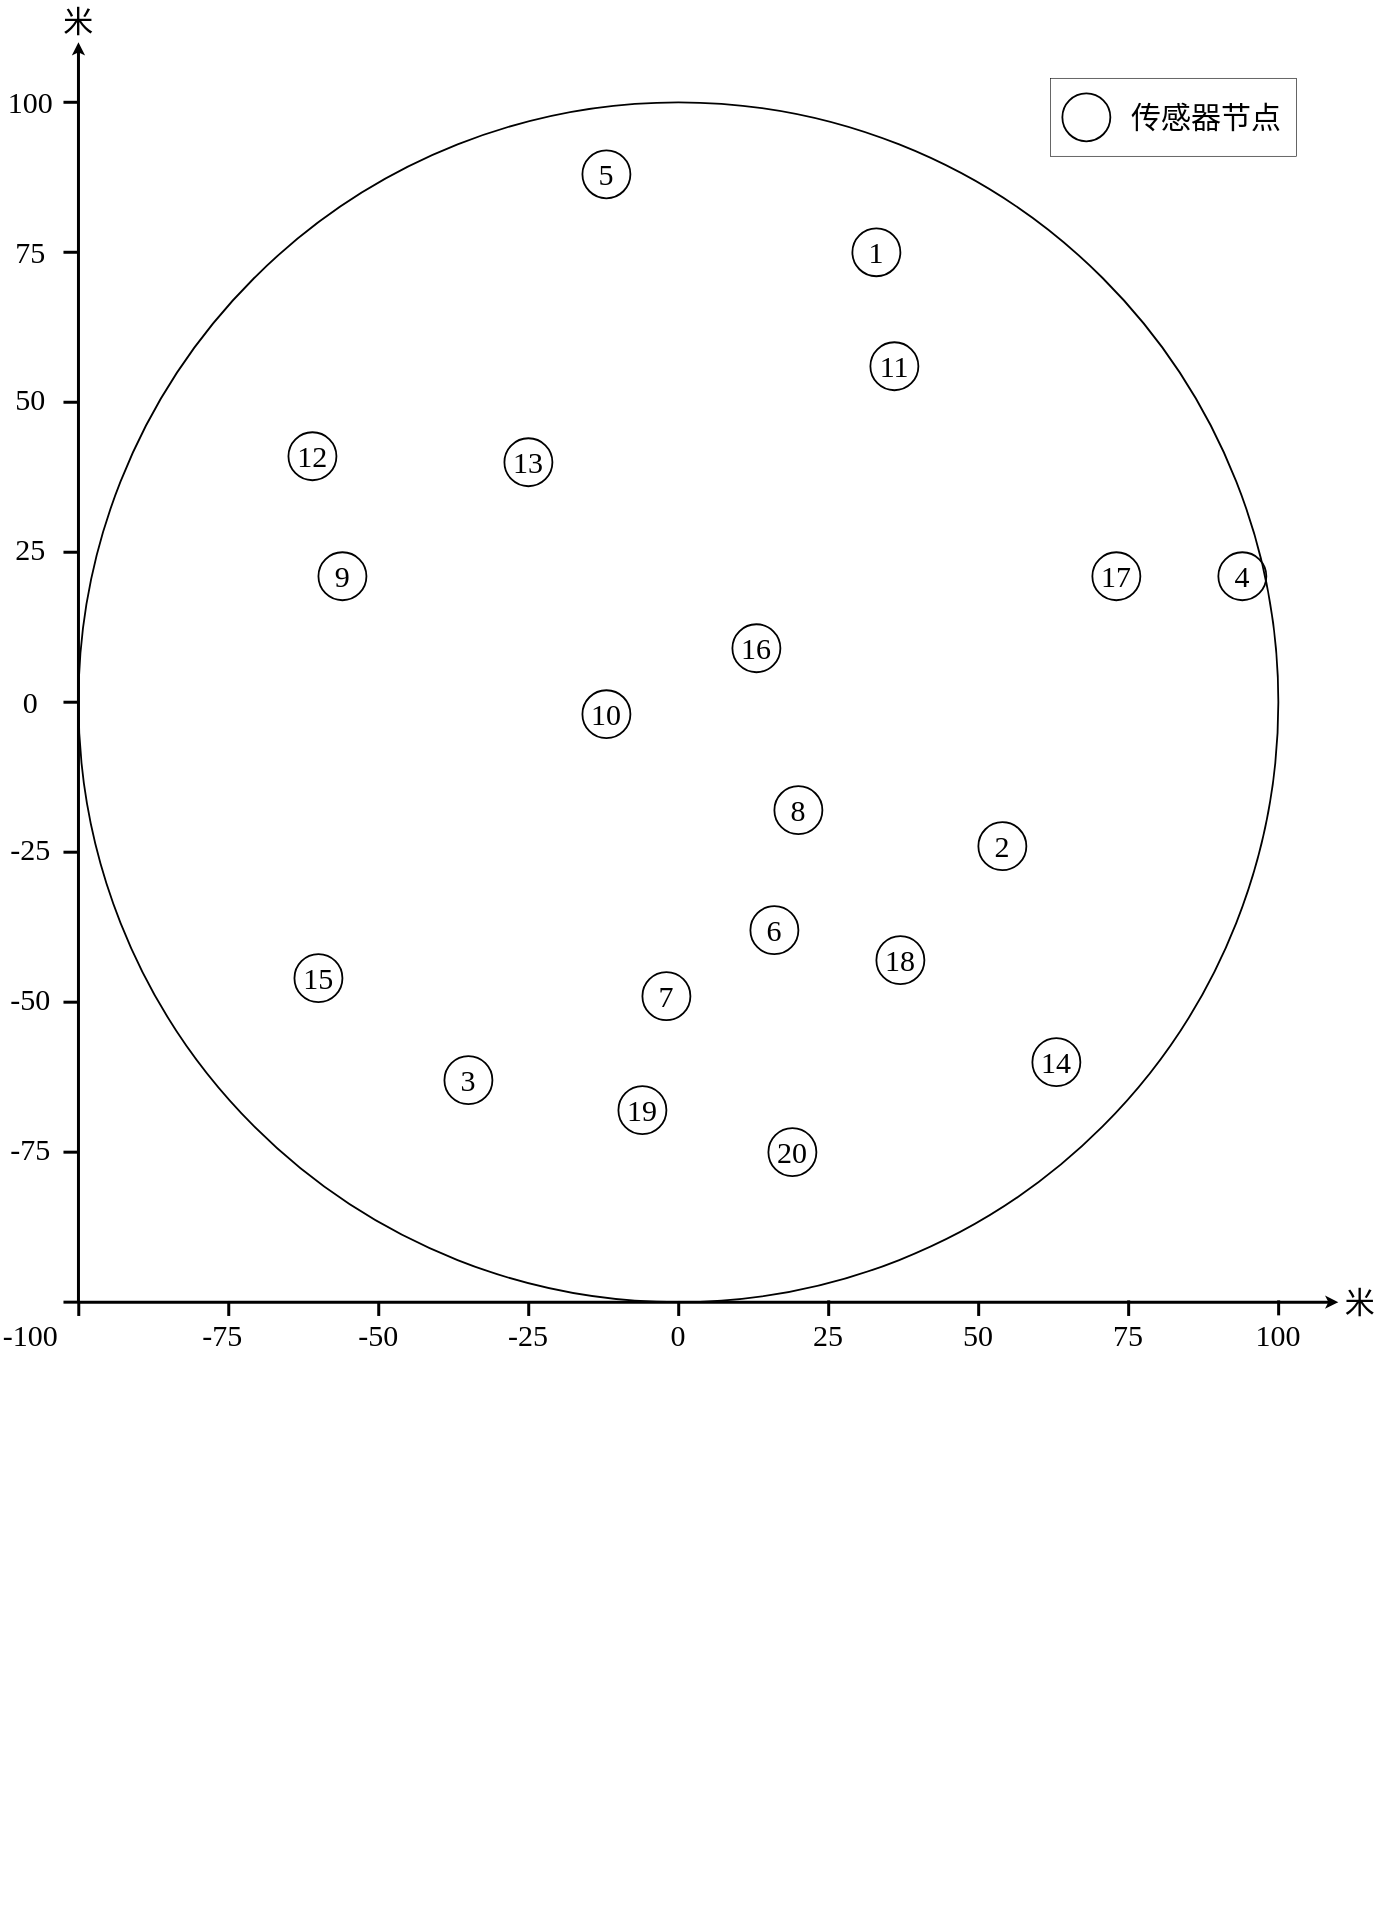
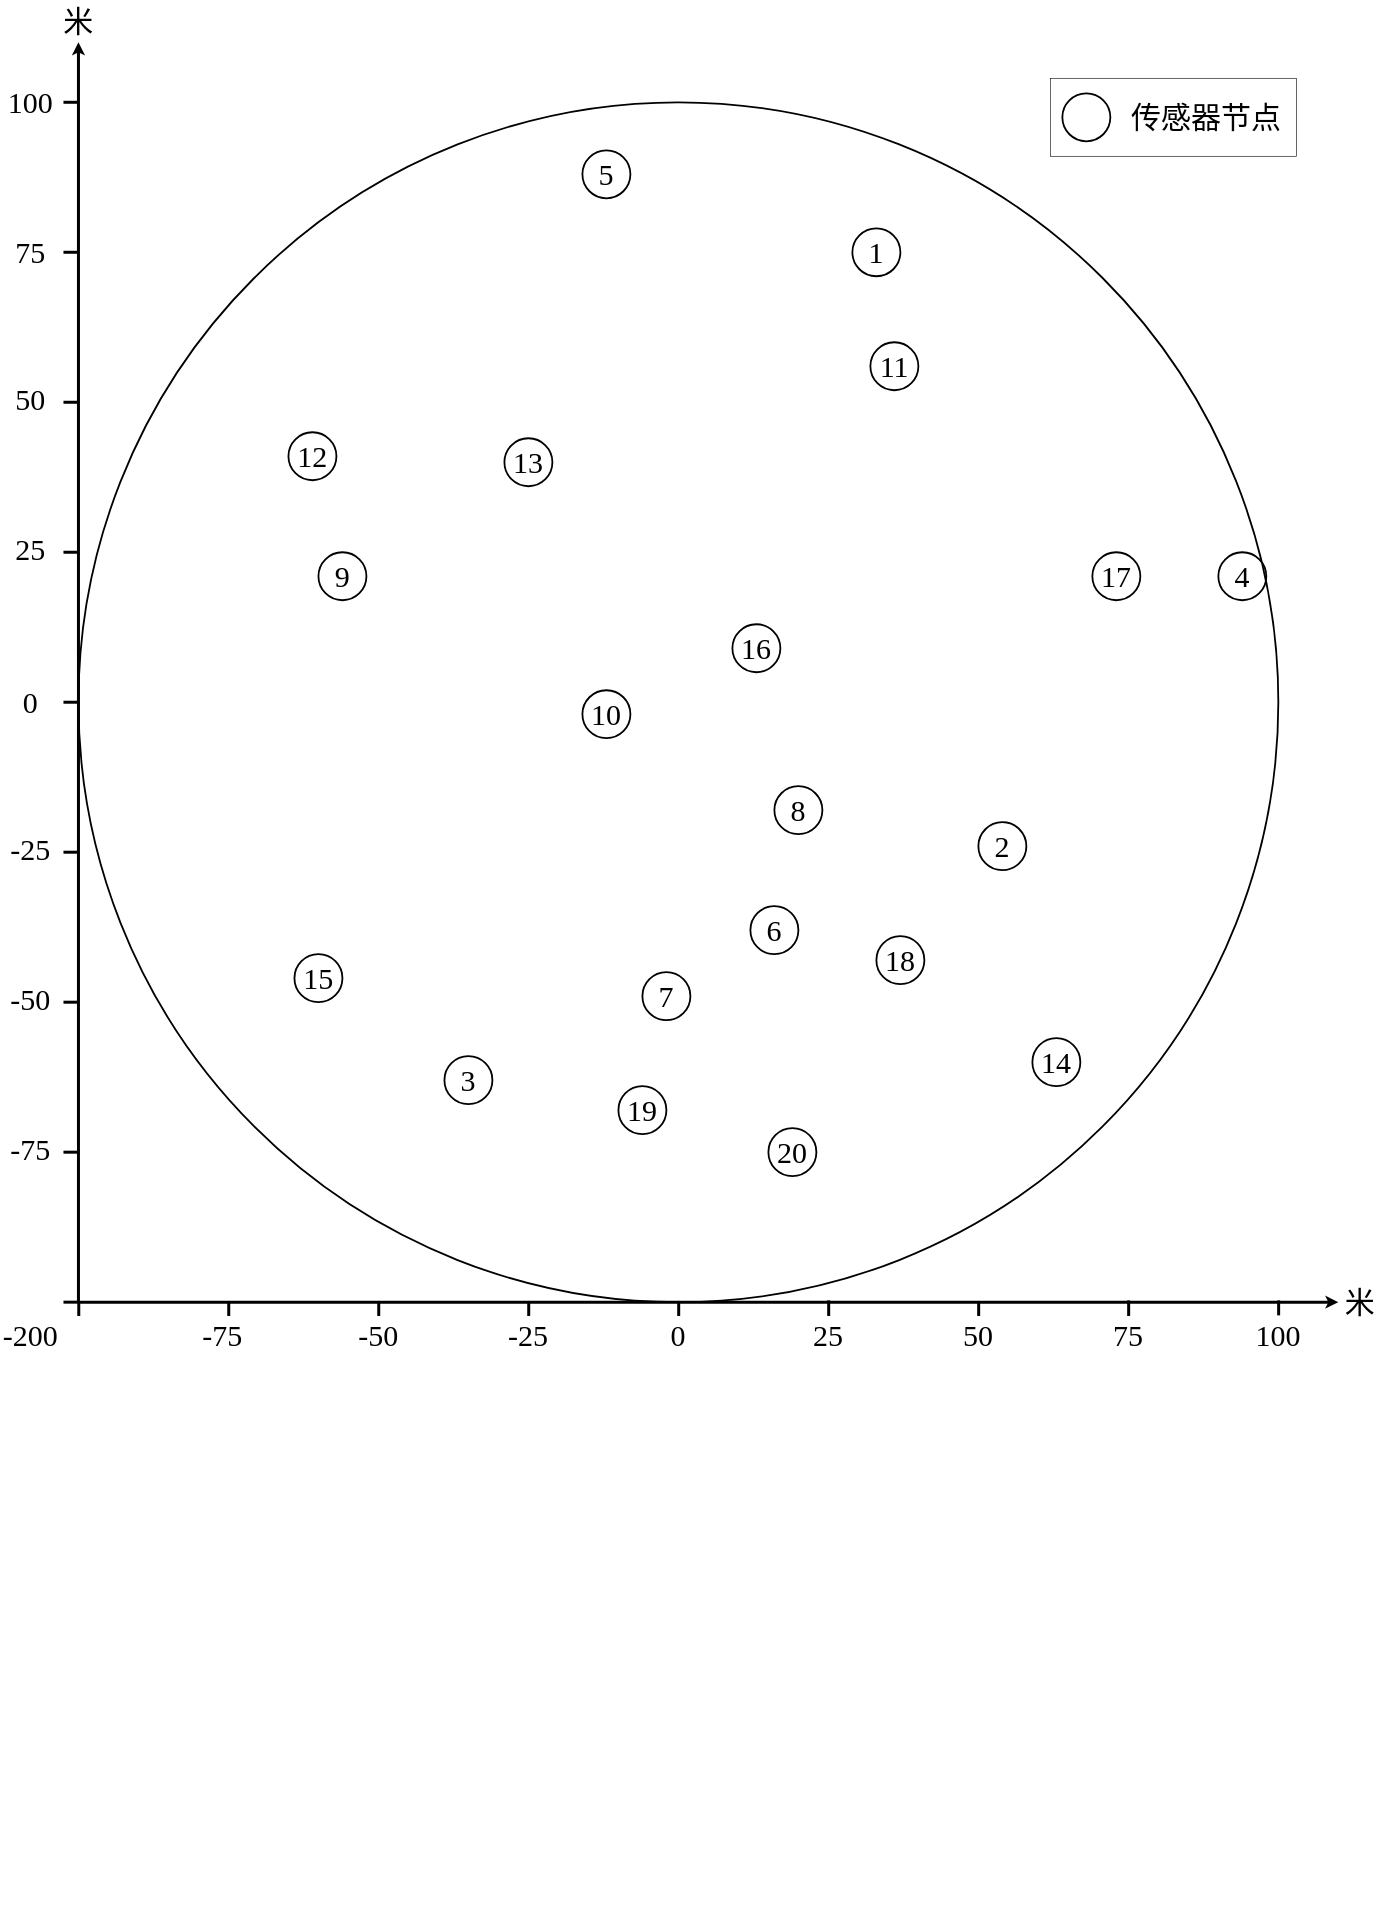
node "-100": label "-100" -> "-200"
